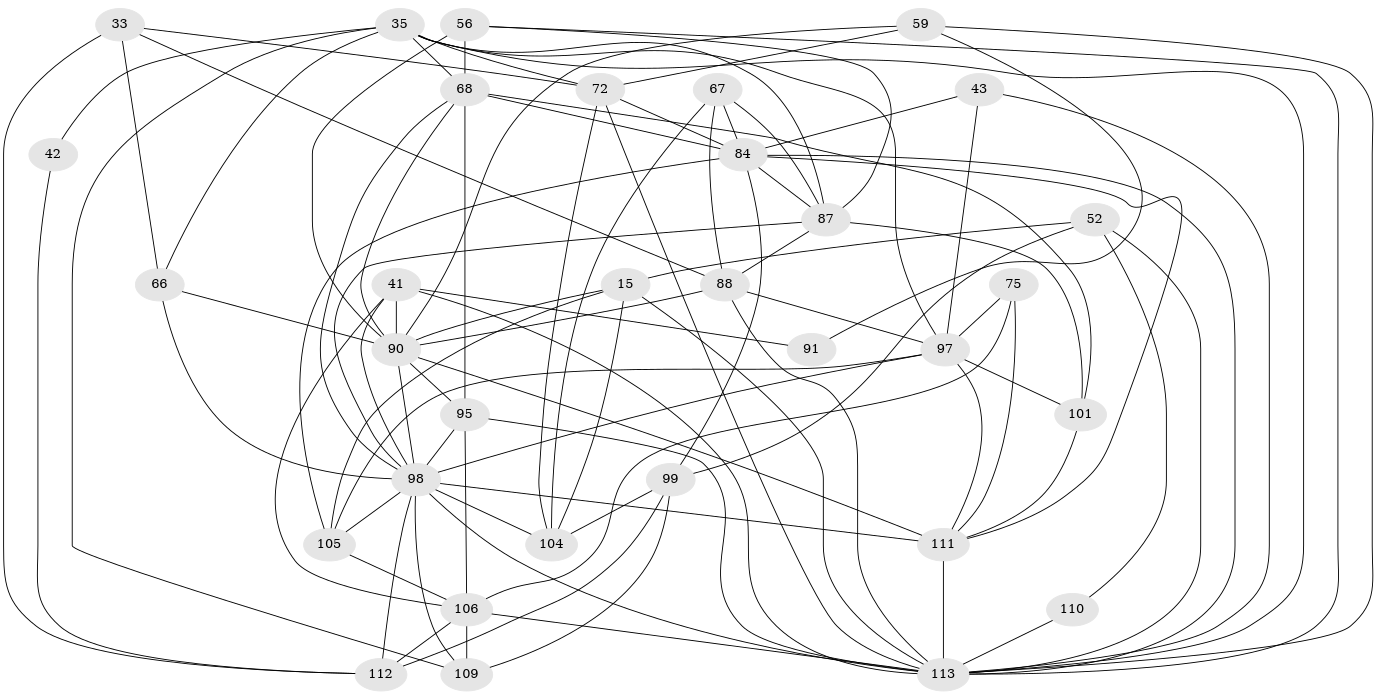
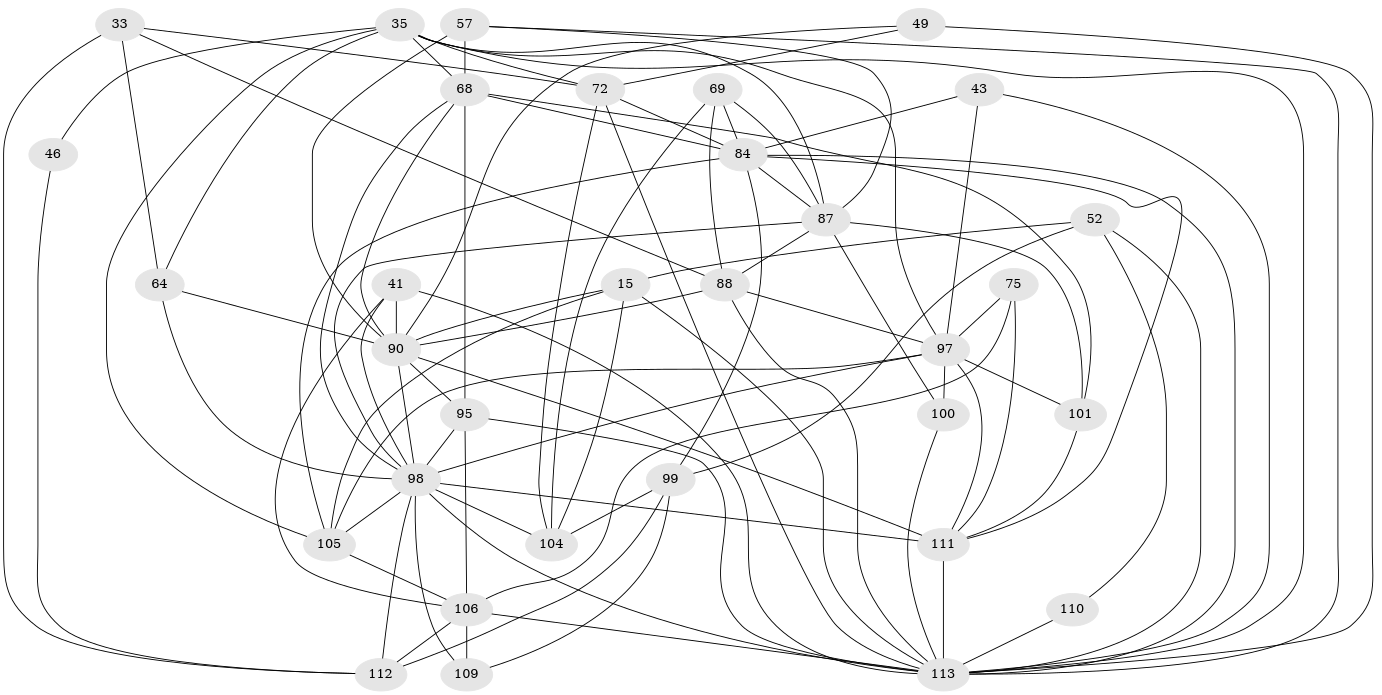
node "56": label "56" -> "57"
node "59": label "59" -> "49"
node "67": label "67" -> "69"
node "42": label "42" -> "46"
node "66": label "66" -> "64"
node "91": removed
edge "35" -- "109": now "35" -- "105"
node "100": added
